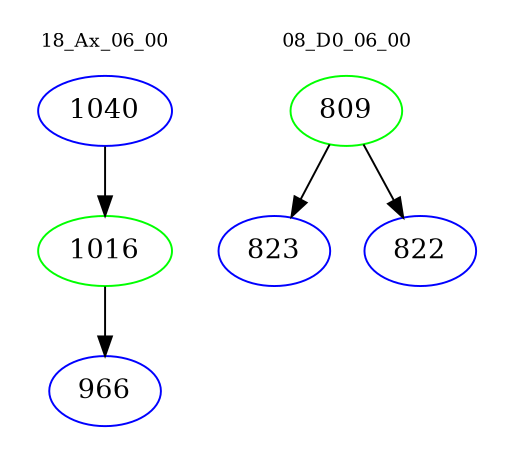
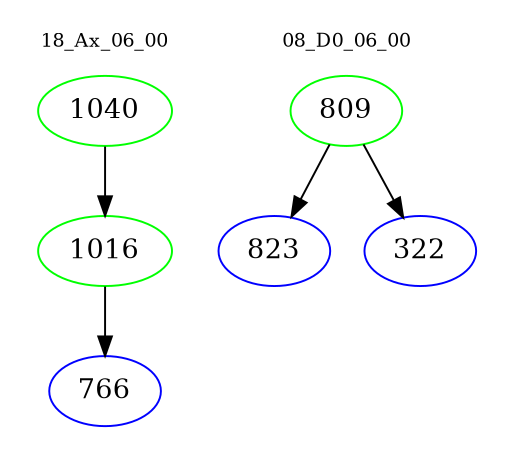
node "1040": color blue -> green
node "822": label "822" -> "322"
node "966": label "966" -> "766"
